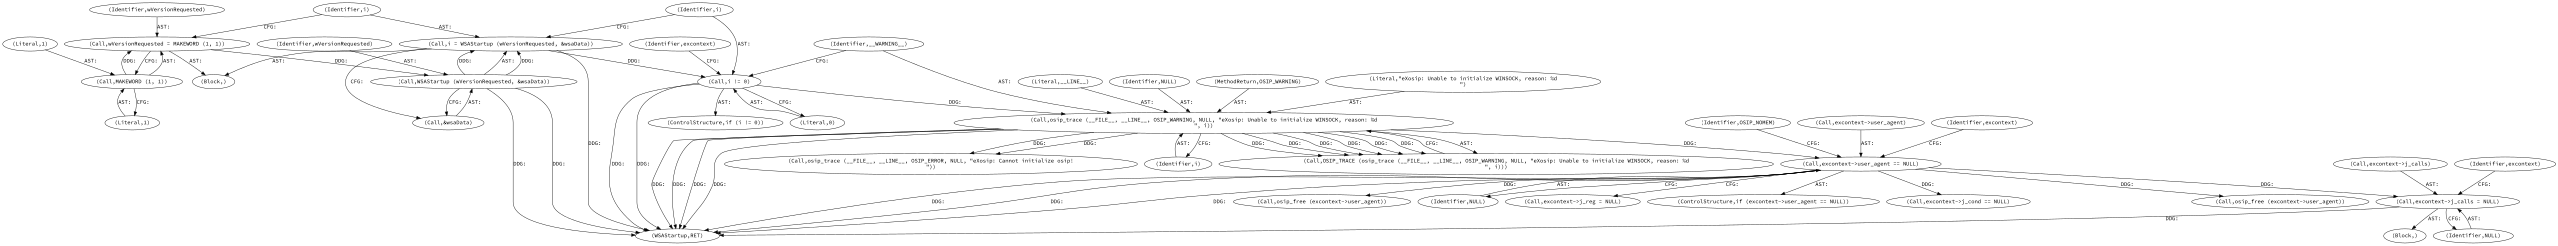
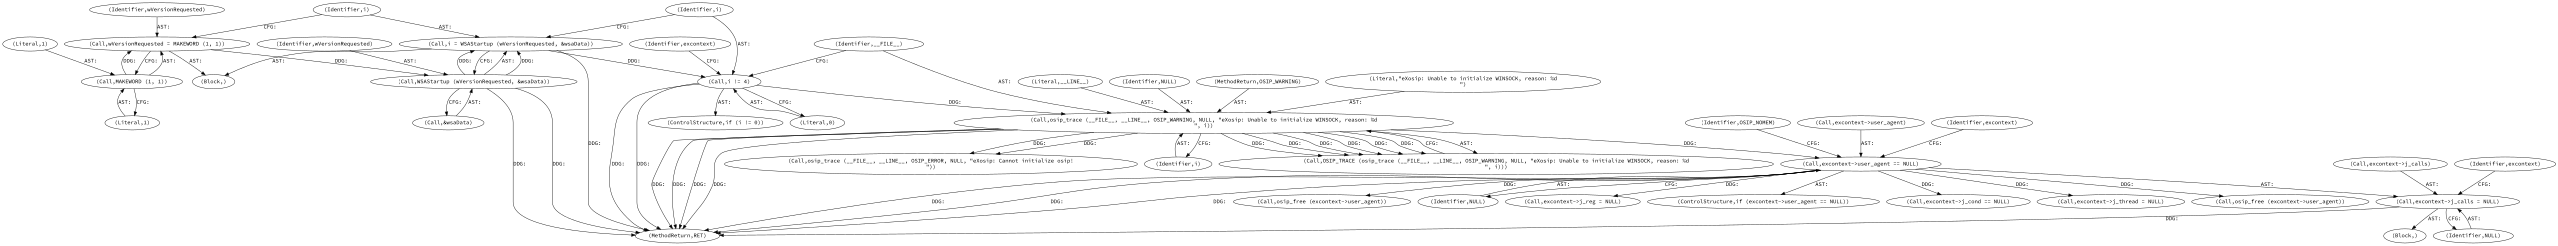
node "(Identifier,__WARNING__)": label "(Identifier,__WARNING__)" -> "(Identifier,__FILE__)"
edge "(Call,i = WSAStartup (wVersionRequested, &wsaData))" -> "(Call,&wsaData)": now "(Call,i = WSAStartup (wVersionRequested, &wsaData))" -> "(Call,WSAStartup (wVersionRequested, &wsaData))"
node "(Call,i != 0)": label "(Call,i != 0)" -> "(Call,i != 4)"
edge "(Call,excontext->user_agent == NULL)" -> "(Call,excontext->j_reg = NULL)": label "CFG: " -> "DDG: "
edge "(Call,excontext->user_agent == NULL)" -> "(Call,excontext->j_calls = NULL)": label "DDG: " -> "AST: "
node "(Call,excontext->j_thread = NULL)": added
node "(WSAStartup,RET)": label "(WSAStartup,RET)" -> "(MethodReturn,RET)"
